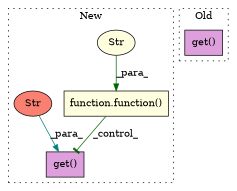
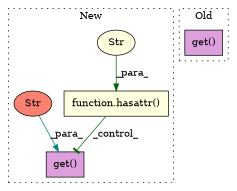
node "function.function()": label "function.function()" -> "function.hasattr()"
